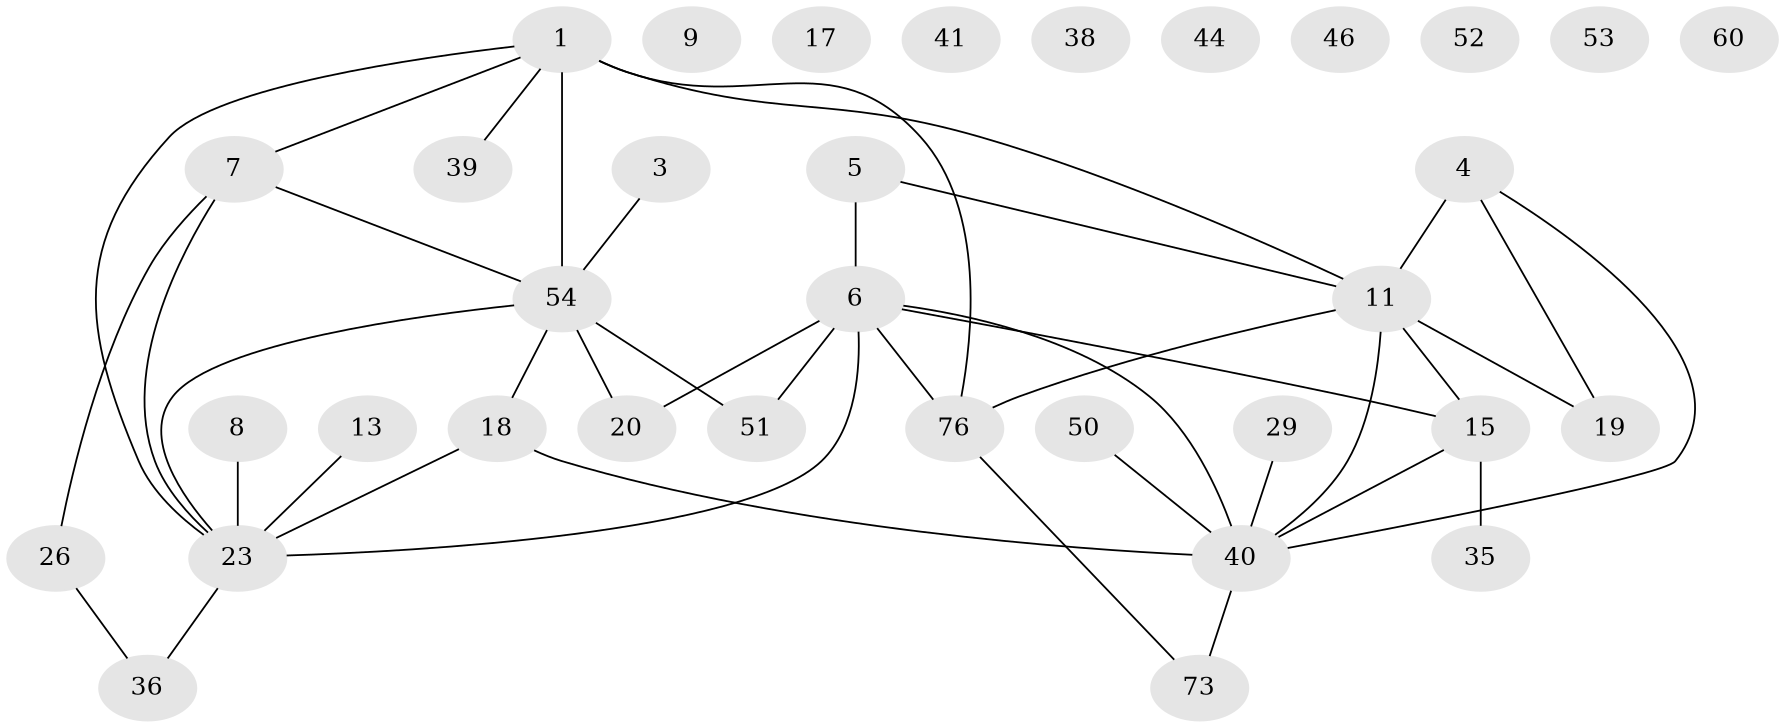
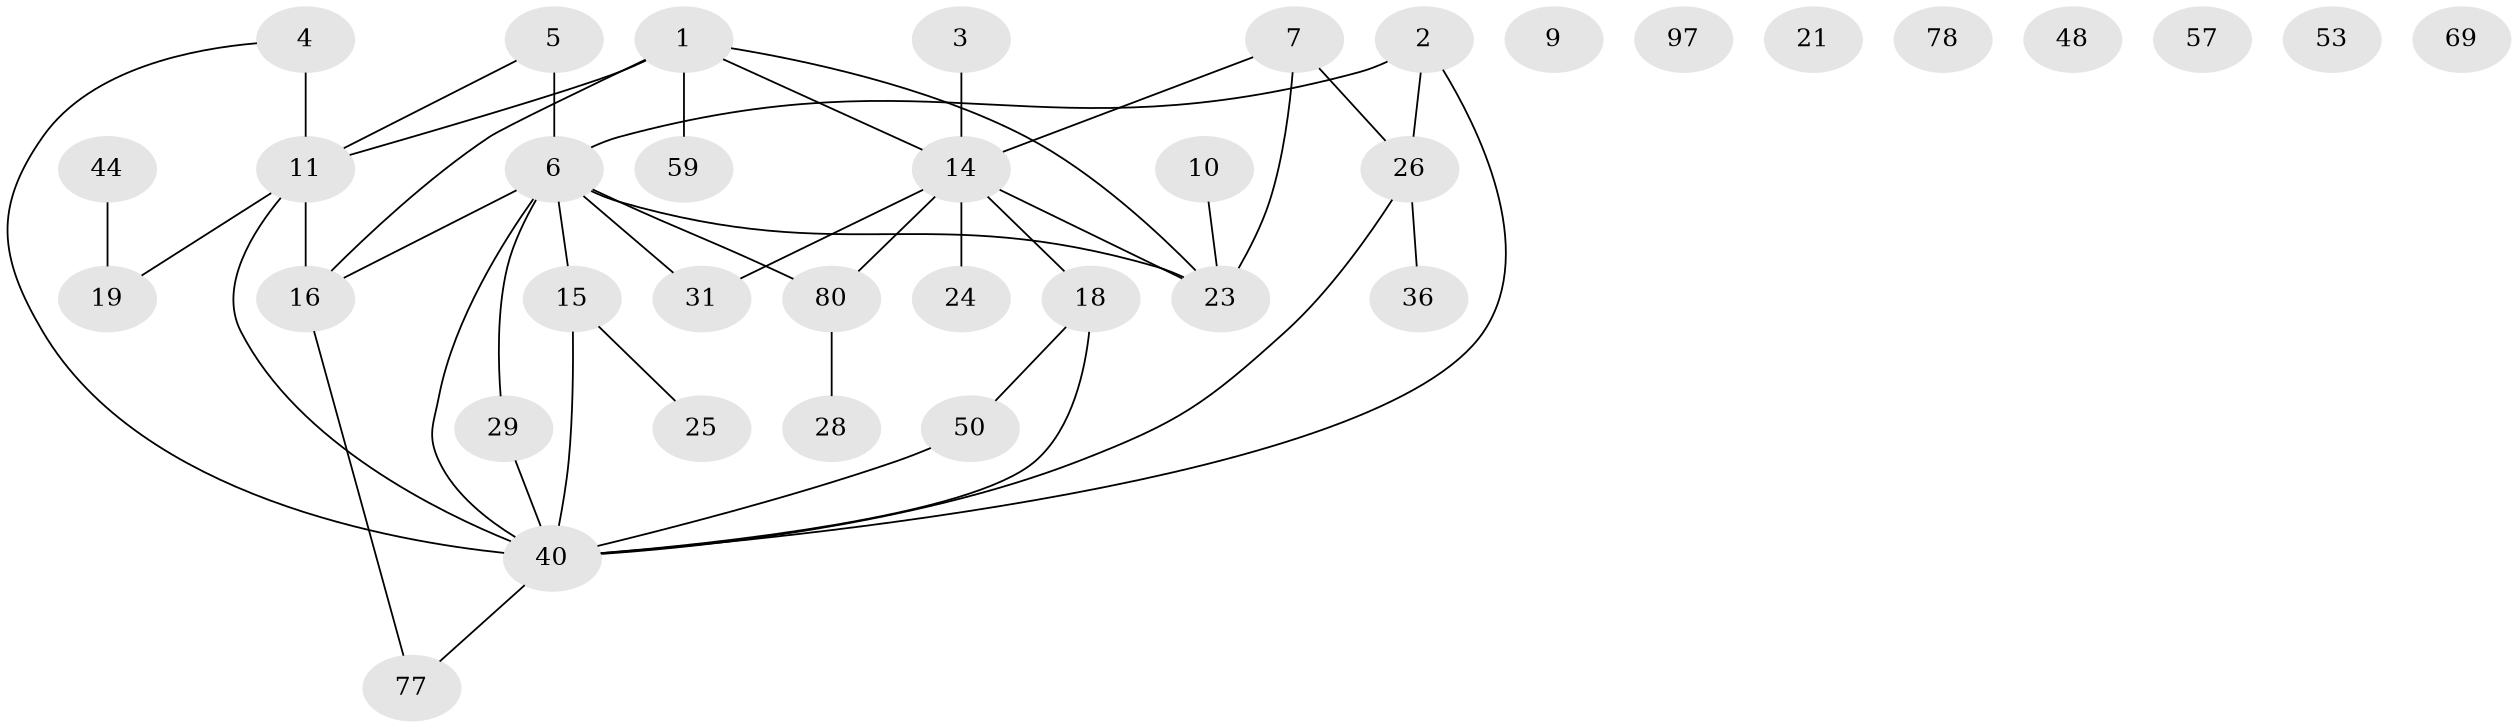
node "17": label "17" -> "97"
node "41": label "41" -> "21"
node "38": label "38" -> "78"
node "46": label "46" -> "48"
node "2": added
node "52": label "52" -> "57"
node "60": label "60" -> "69"
edge "1" -- "7": removed
node "39": label "39" -> "59"
edge "6" -- "29": added
node "54": label "54" -> "14"
node "24": added
edge "4" -- "19": now "44" -- "19"
edge "11" -- "15": removed
node "8": removed
node "13": label "13" -> "10"
node "20": label "20" -> "80"
node "51": label "51" -> "31"
node "28": added
node "76": label "76" -> "16"
edge "26" -- "40": added
edge "18" -- "23": now "18" -- "50"
node "35": label "35" -> "25"
edge "23" -- "36": removed
node "73": label "73" -> "77"
